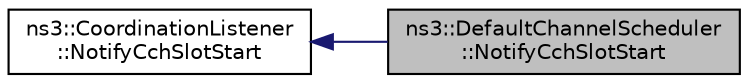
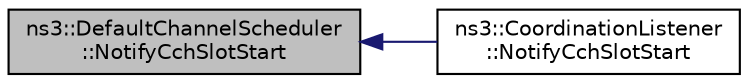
edge "ns3::DefaultChannelScheduler ::NotifyCchSlotStart" -> "ns3::CoordinationListener ::NotifyCchSlotStart": reversed
